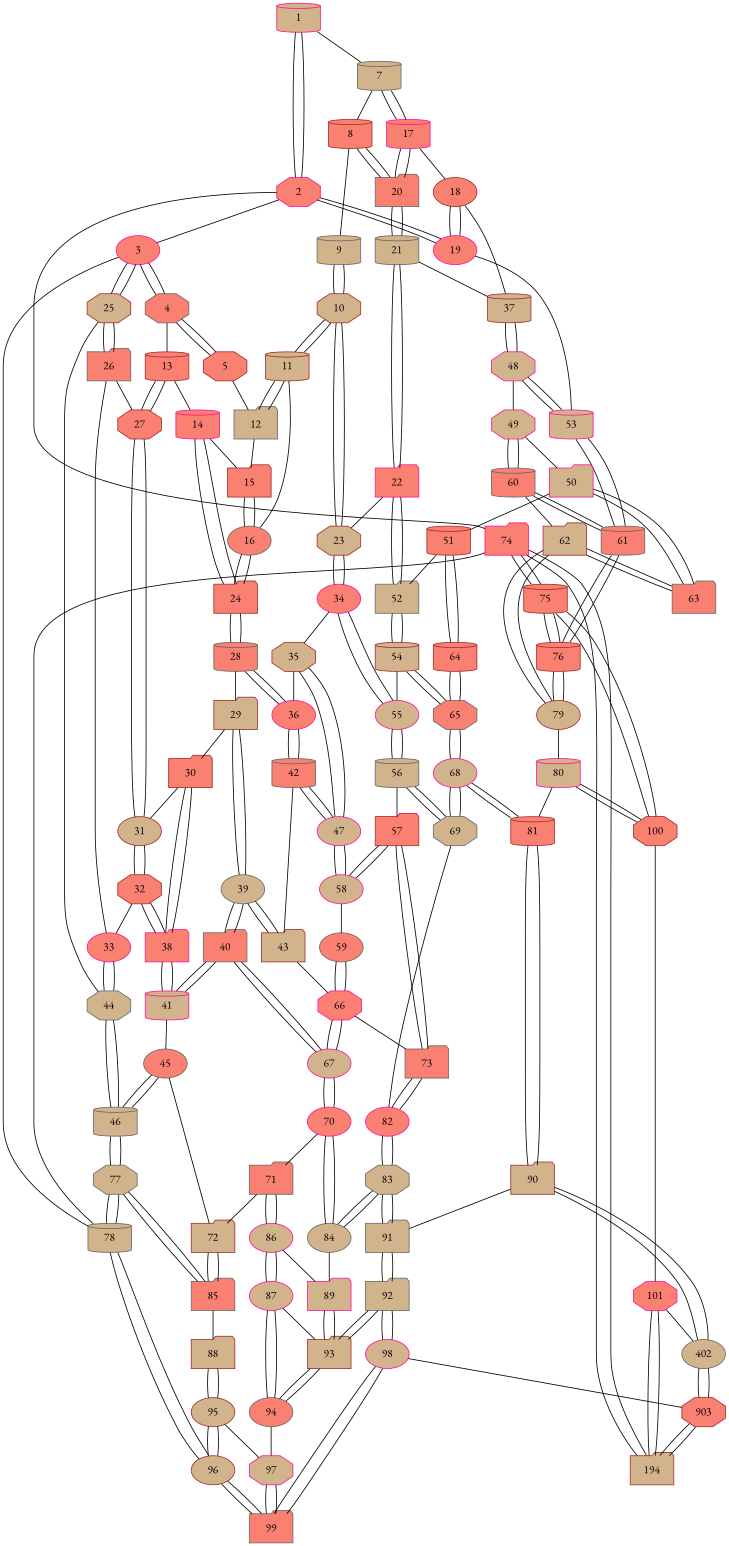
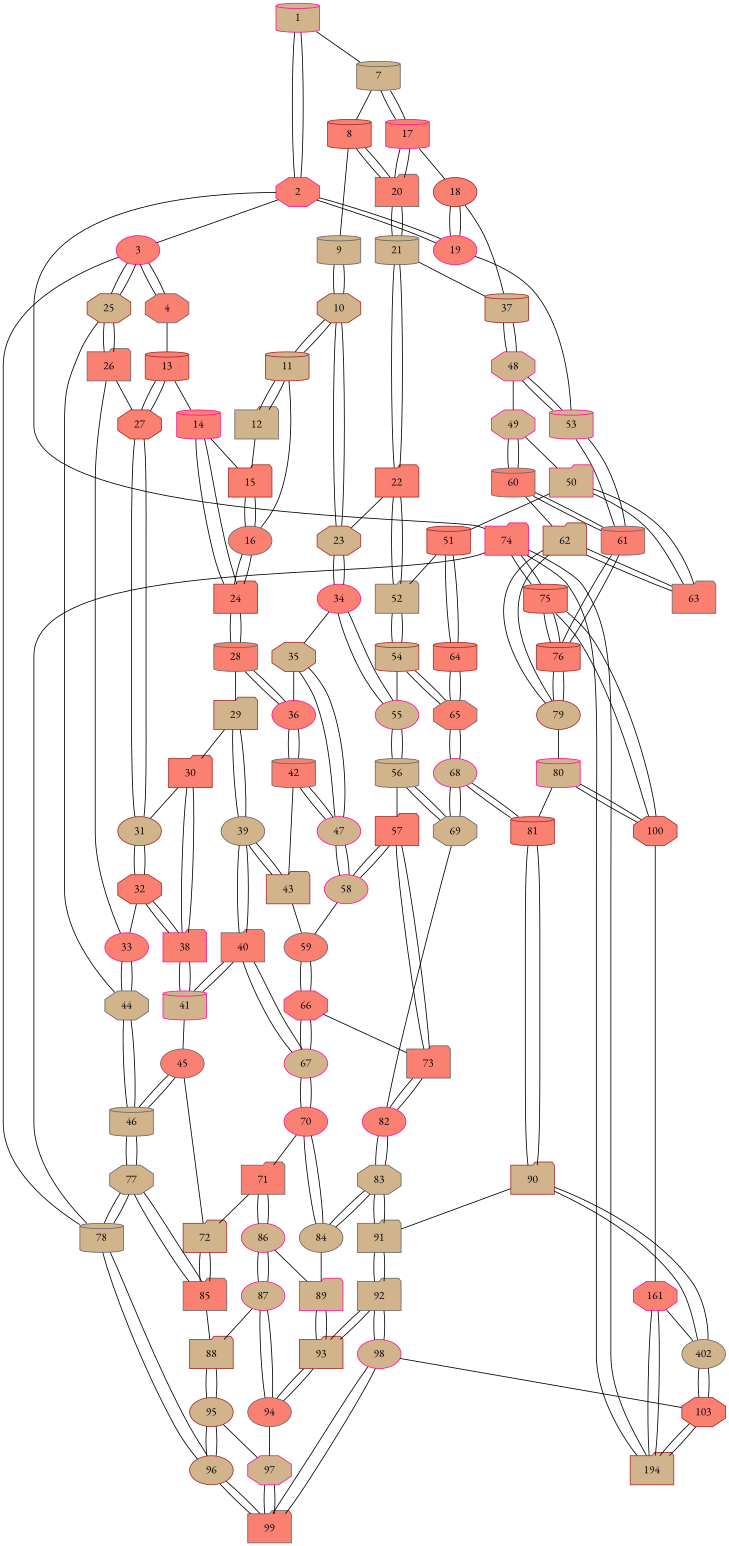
node "5": removed
node "22": color deeppink -> brown
edge "43" -- "66": now "43" -- "59"
node "101": label "101" -> "161"
edge "87" -- "93": now "87" -- "88"
node "903": label "903" -> "103"
